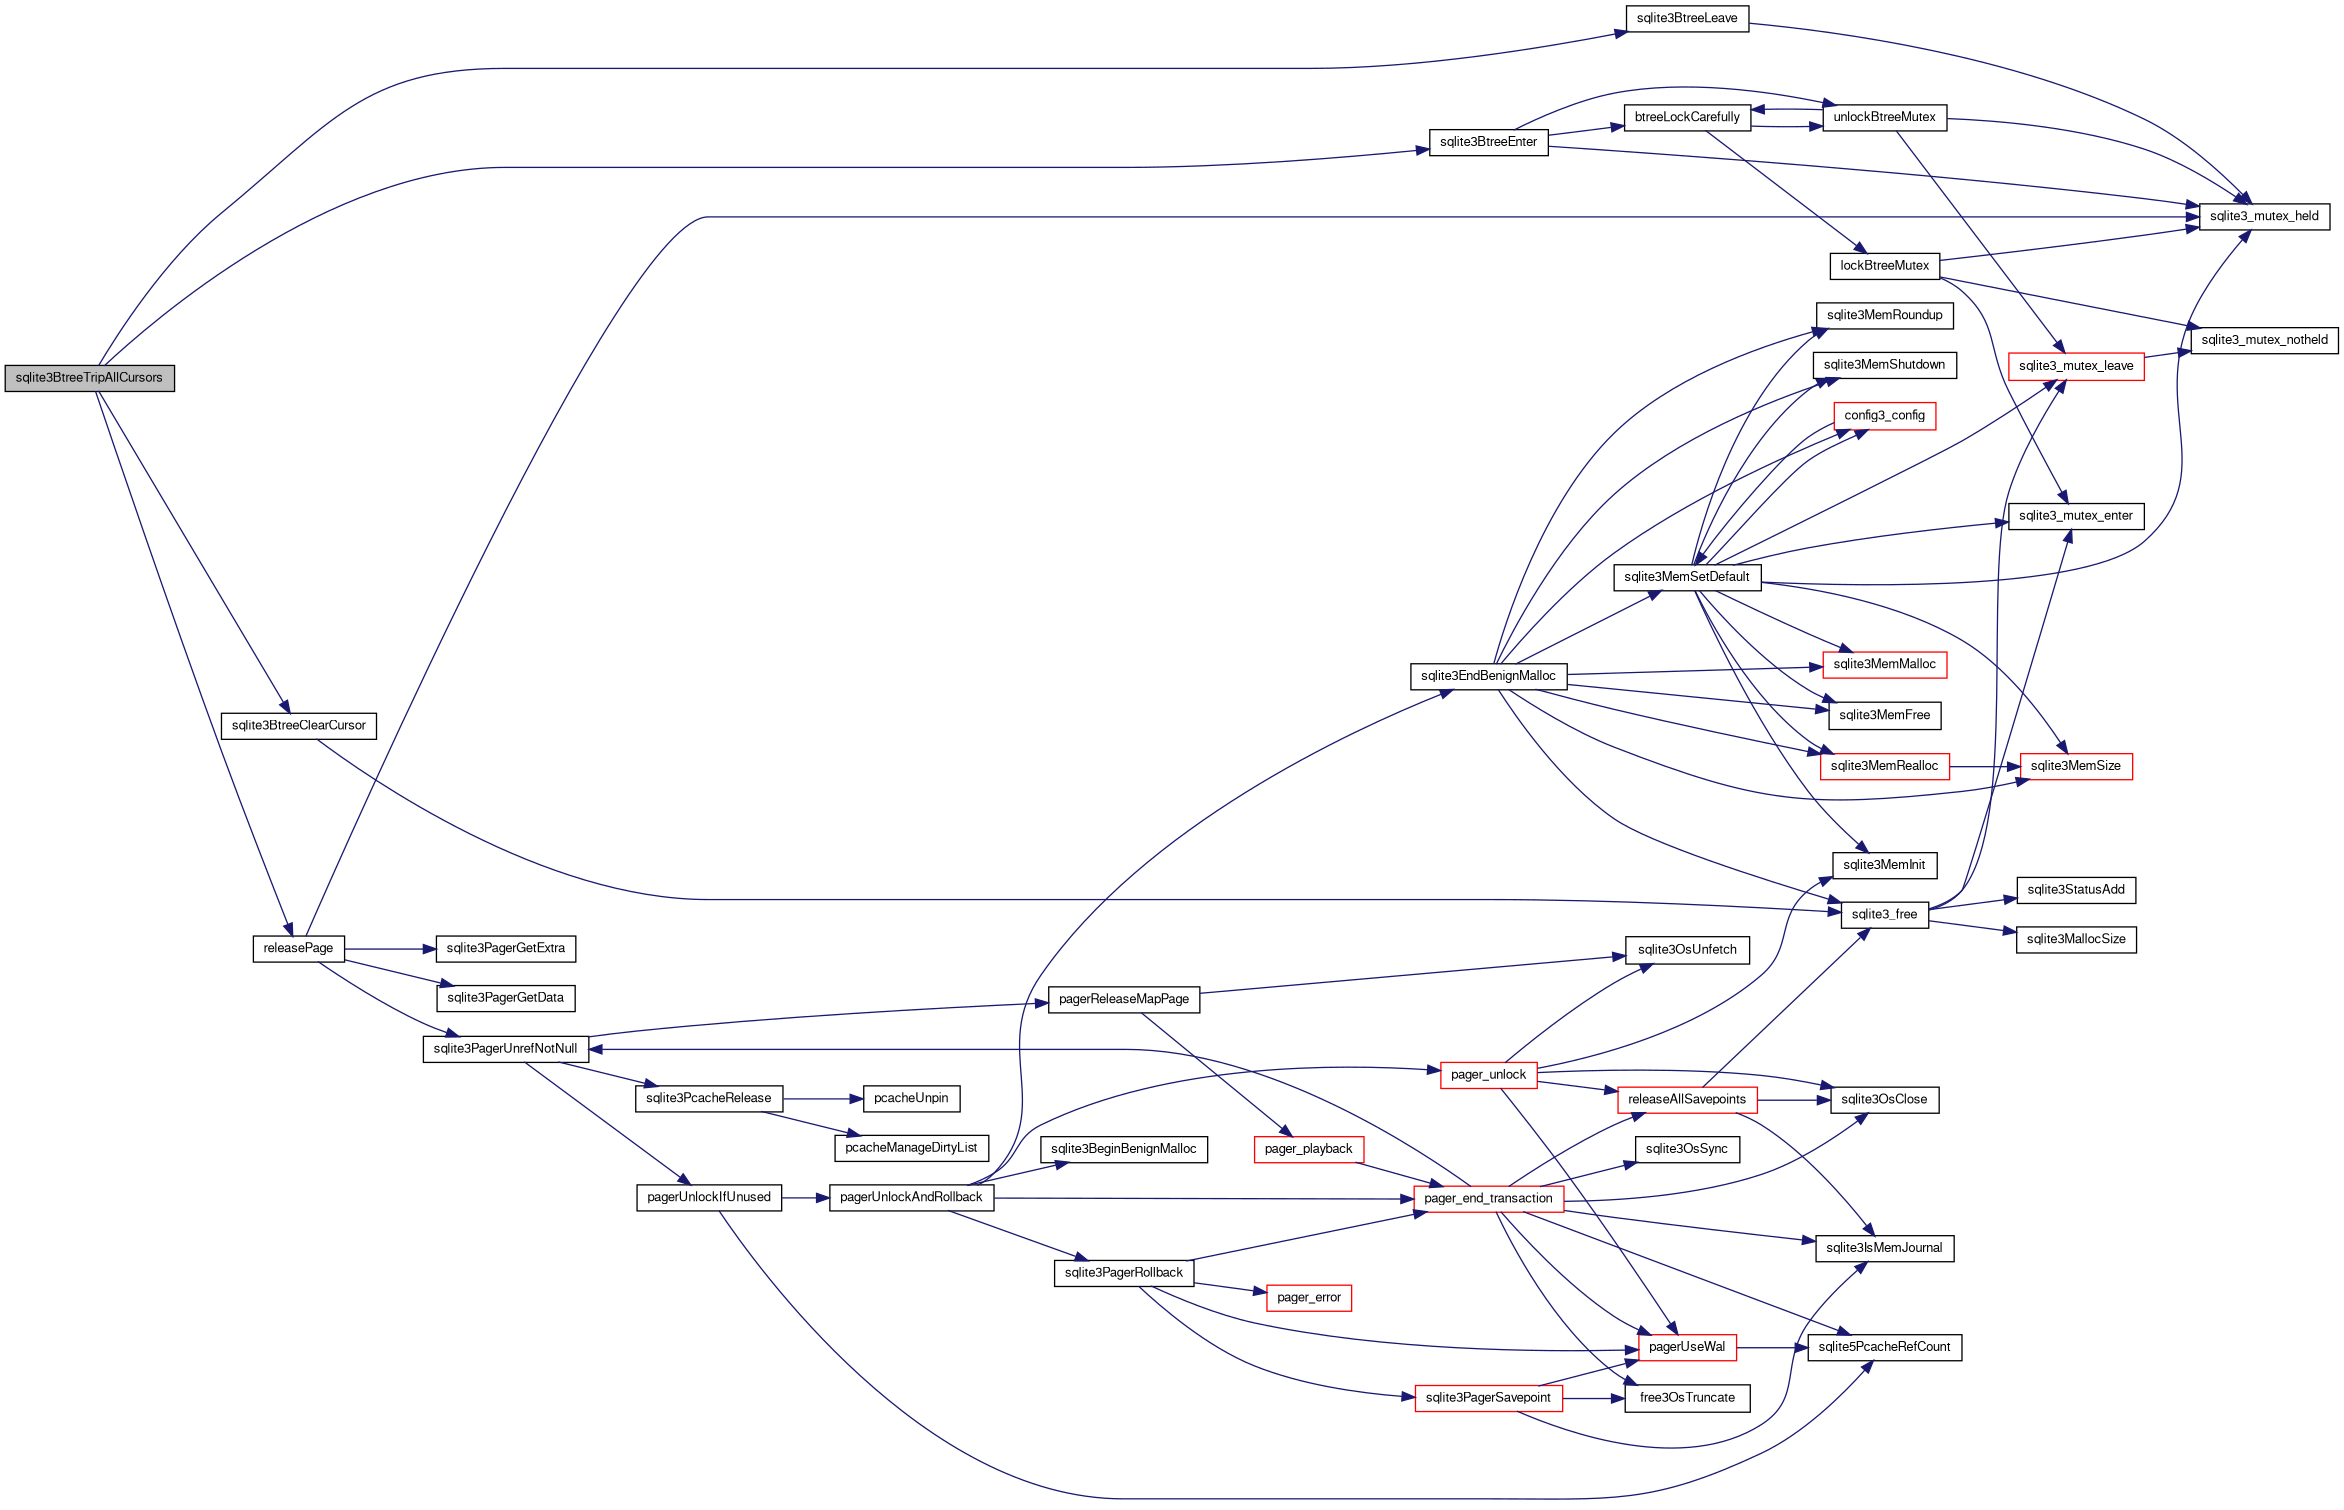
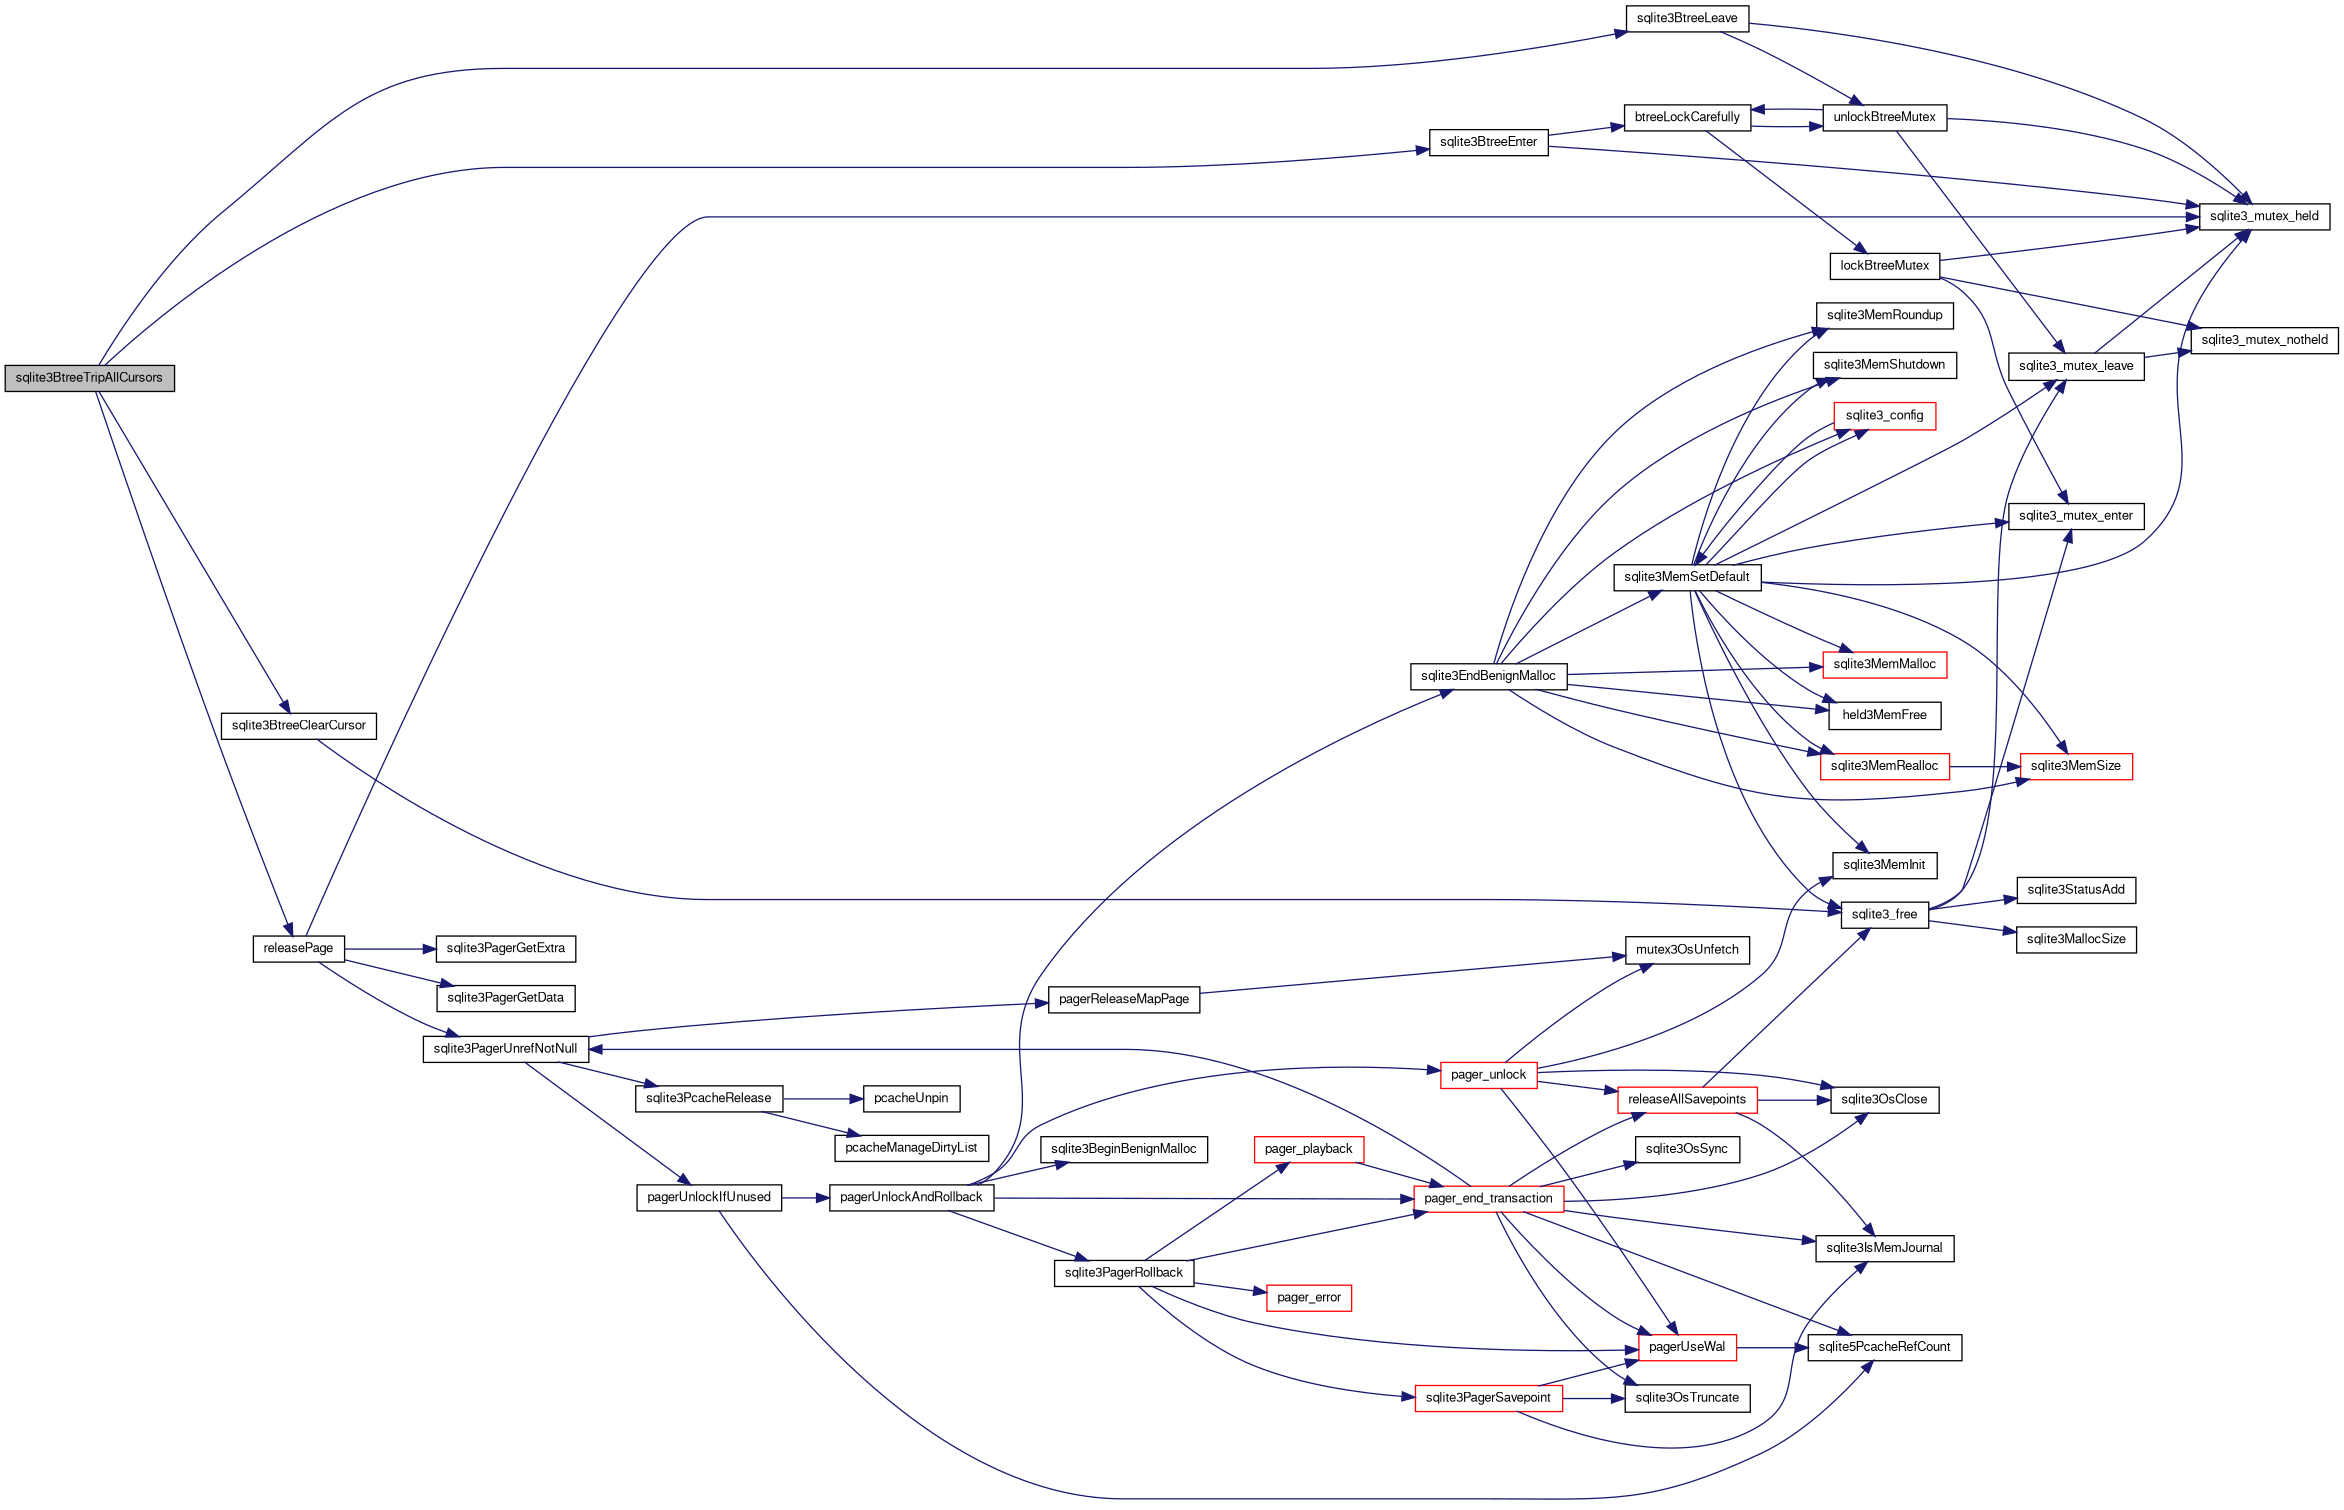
edge "sqlite3BtreeEnter" -> "unlockBtreeMutex": now "sqlite3BtreeLeave" -> "unlockBtreeMutex"
edge "sqlite3_mutex_leave" -> "sqlite3_mutex_held": added
node "sqlite3_mutex_leave": color red -> black
node "config3_config": label "config3_config" -> "sqlite3_config"
node "sqlite3MemFree": label "sqlite3MemFree" -> "held3MemFree"
edge "sqlite3EndBenignMalloc" -> "sqlite3_free": now "sqlite3MemSetDefault" -> "sqlite3_free"
node "sqlite3OsUnfetch": label "sqlite3OsUnfetch" -> "mutex3OsUnfetch"
edge "pagerReleaseMapPage" -> "pager_playback": now "sqlite3PagerRollback" -> "pager_playback"
node "free3OsTruncate": label "free3OsTruncate" -> "sqlite3OsTruncate"
